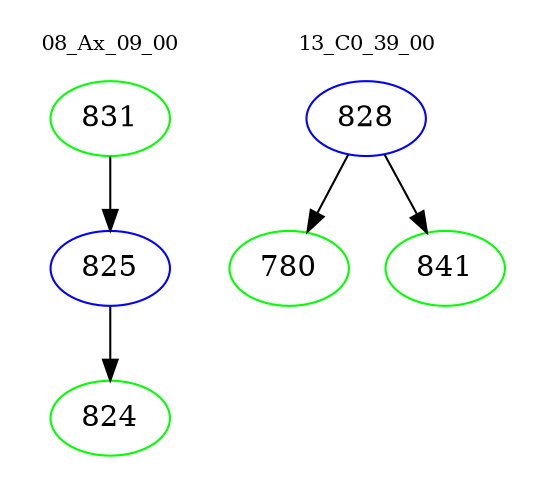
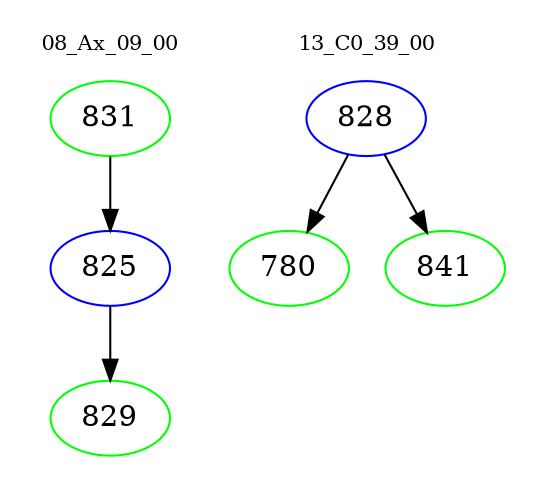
node "824": label "824" -> "829"
